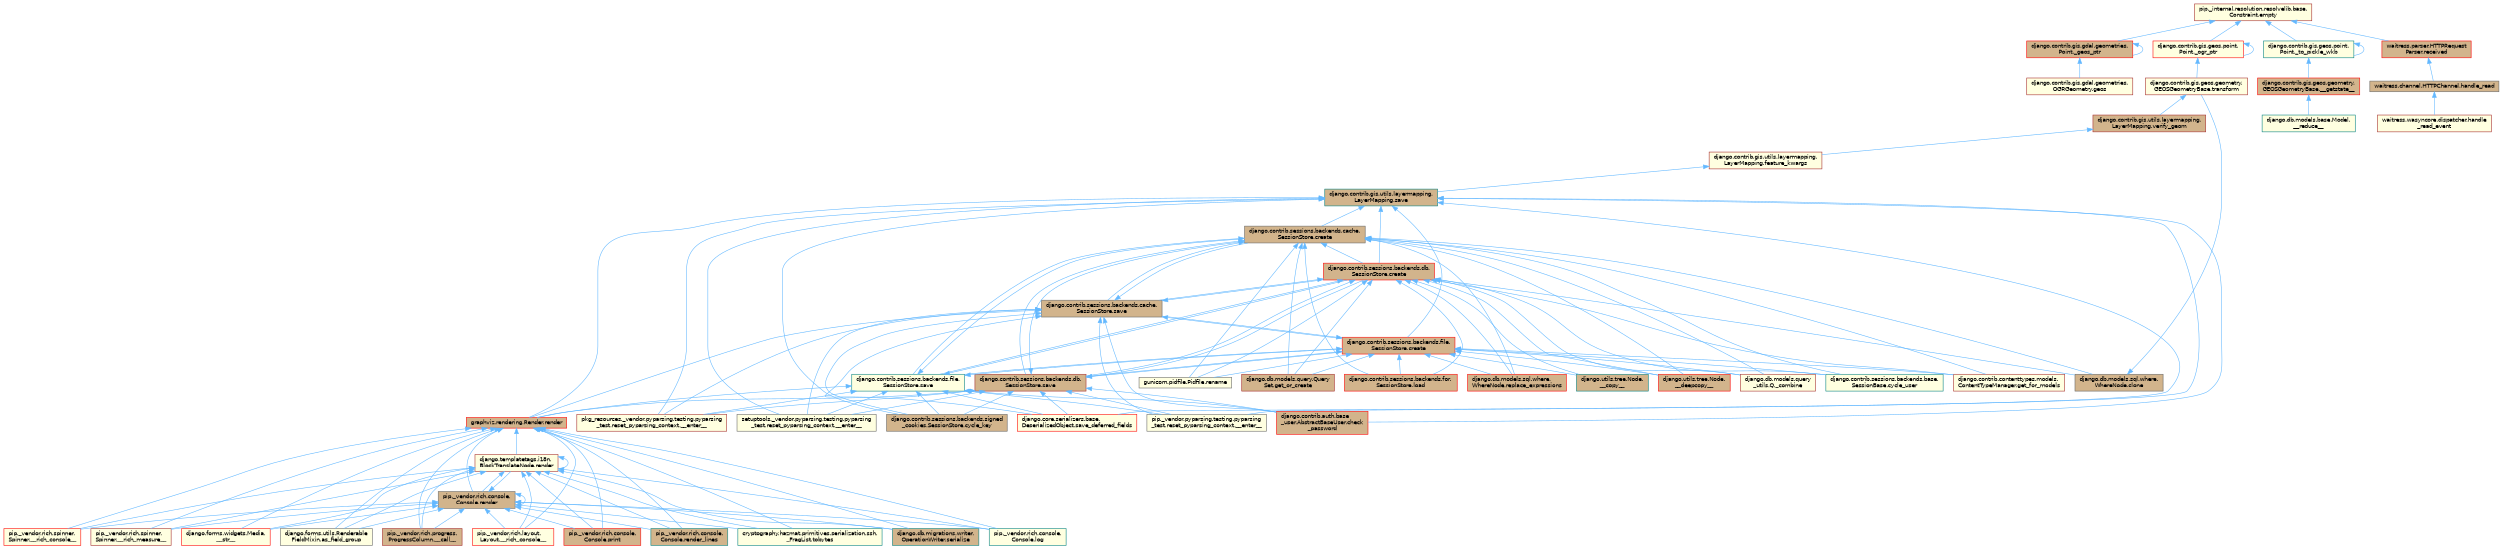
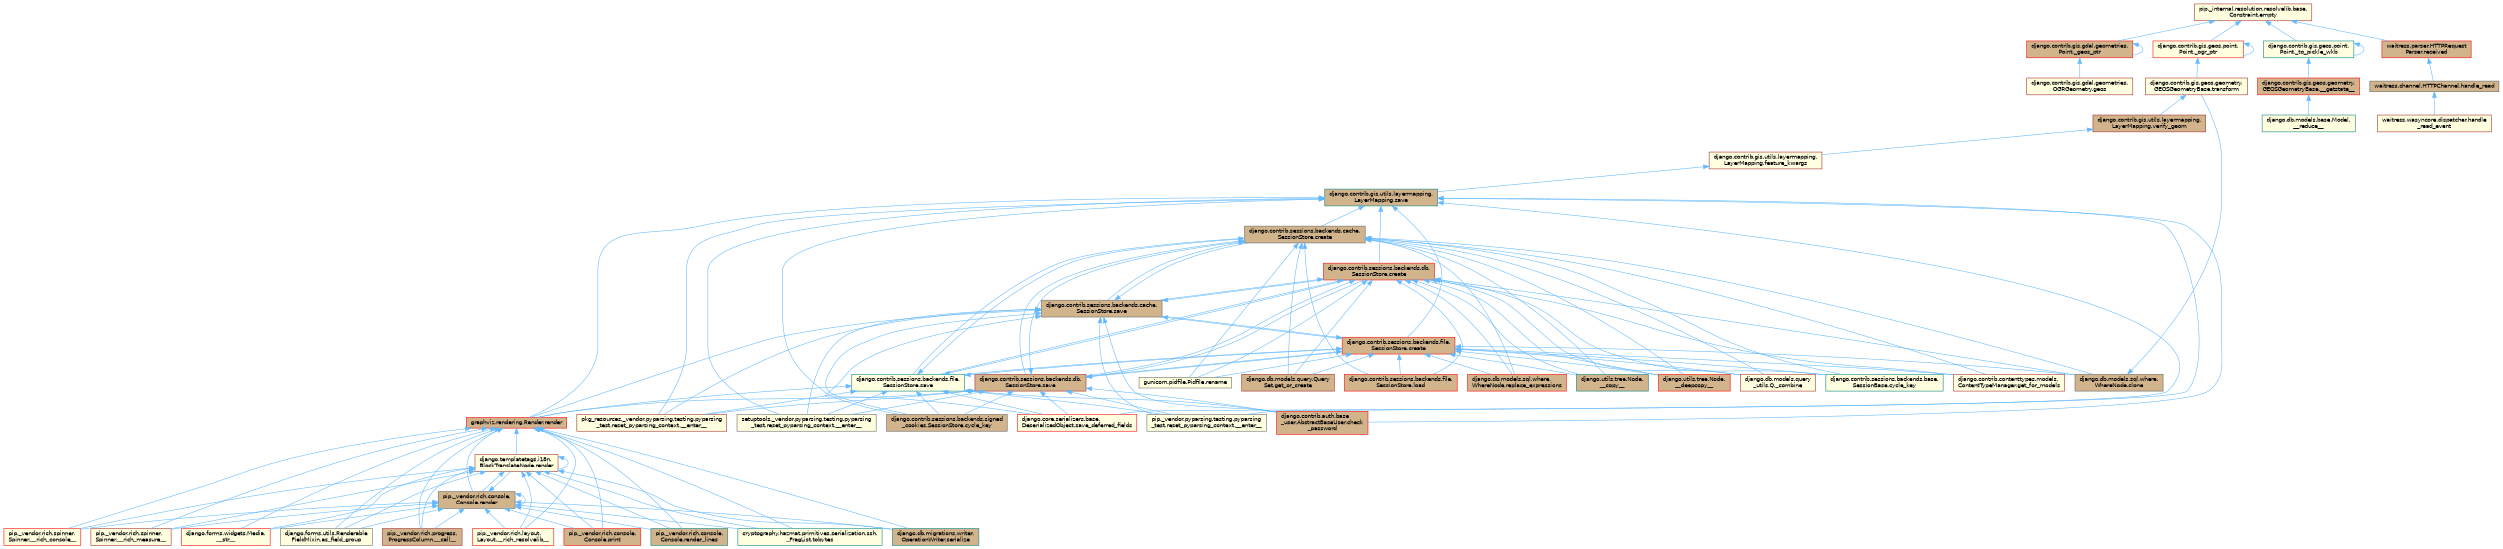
edge "django.contrib.sessions.backends.db. SessionStore.create" -> "django.contrib.sessions.backends.cache. SessionStore.create": now "django.utils.tree.Node. __copy__" -> "django.contrib.sessions.backends.cache. SessionStore.create"
edge "django.db.models.sql.where. WhereNode.clone" -> "django.contrib.sessions.backends.file. SessionStore.create": added
node "django.contrib.sessions.backends.for. SessionStore.load": label "django.contrib.sessions.backends.for. SessionStore.load" -> "django.contrib.sessions.backends.file. SessionStore.load"
node "django.contrib.sessions.backends.base. SessionBase.cycle_user": label "django.contrib.sessions.backends.base. SessionBase.cycle_user" -> "django.contrib.sessions.backends.base. SessionBase.cycle_key"
node "pip._vendor.rich.layout. Layout.__rich_console__": label "pip._vendor.rich.layout. Layout.__rich_console__" -> "pip._vendor.rich.layout. Layout.__rich_resolvelib__"
node "pip._vendor.rich.console. Console.log": removed
